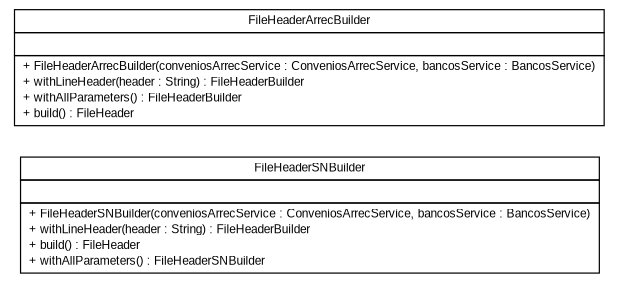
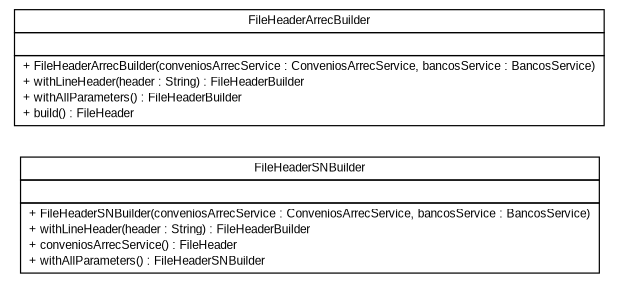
node "FileHeaderSNBuilder": text "+ build() : FileHeader" -> "+ conveniosArrecService() : FileHeader"
